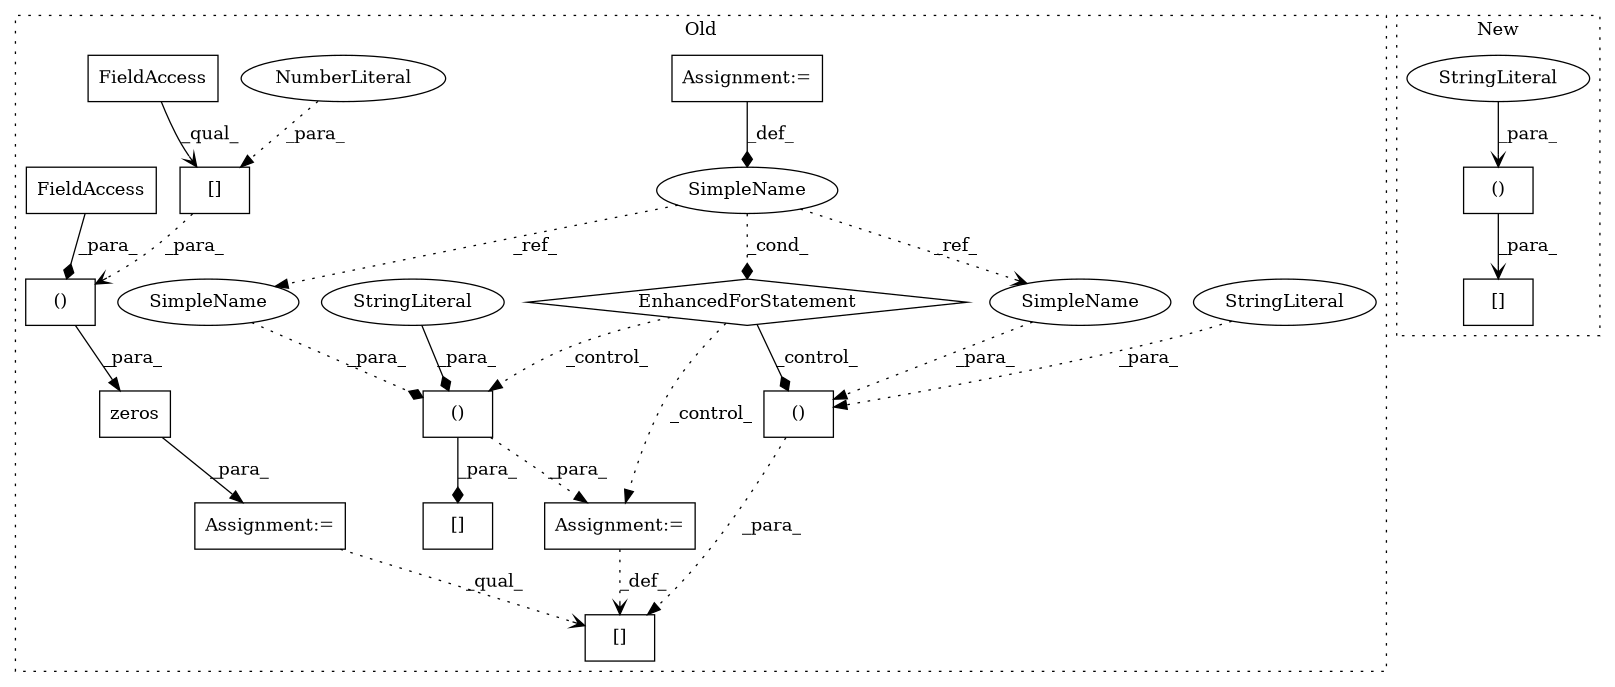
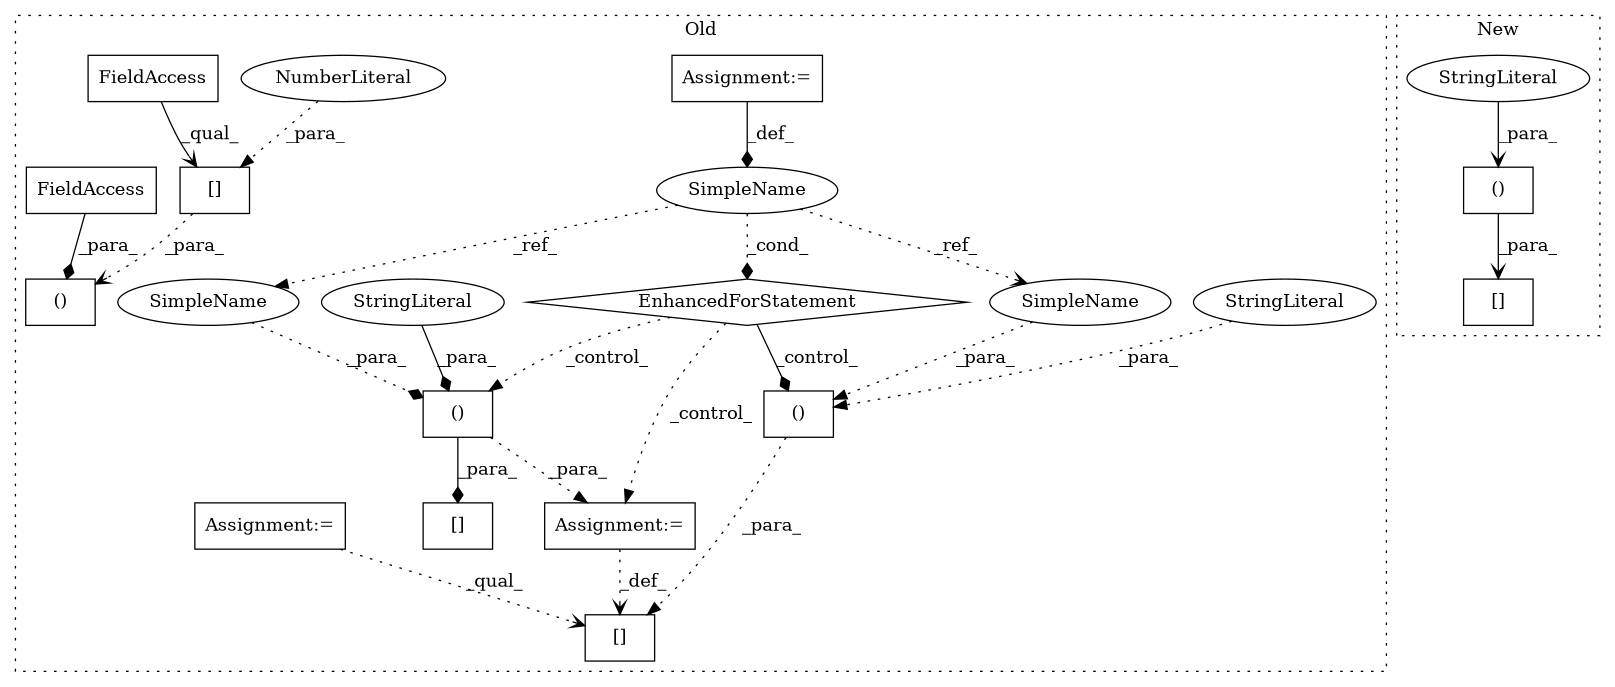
node "zeros": removed
